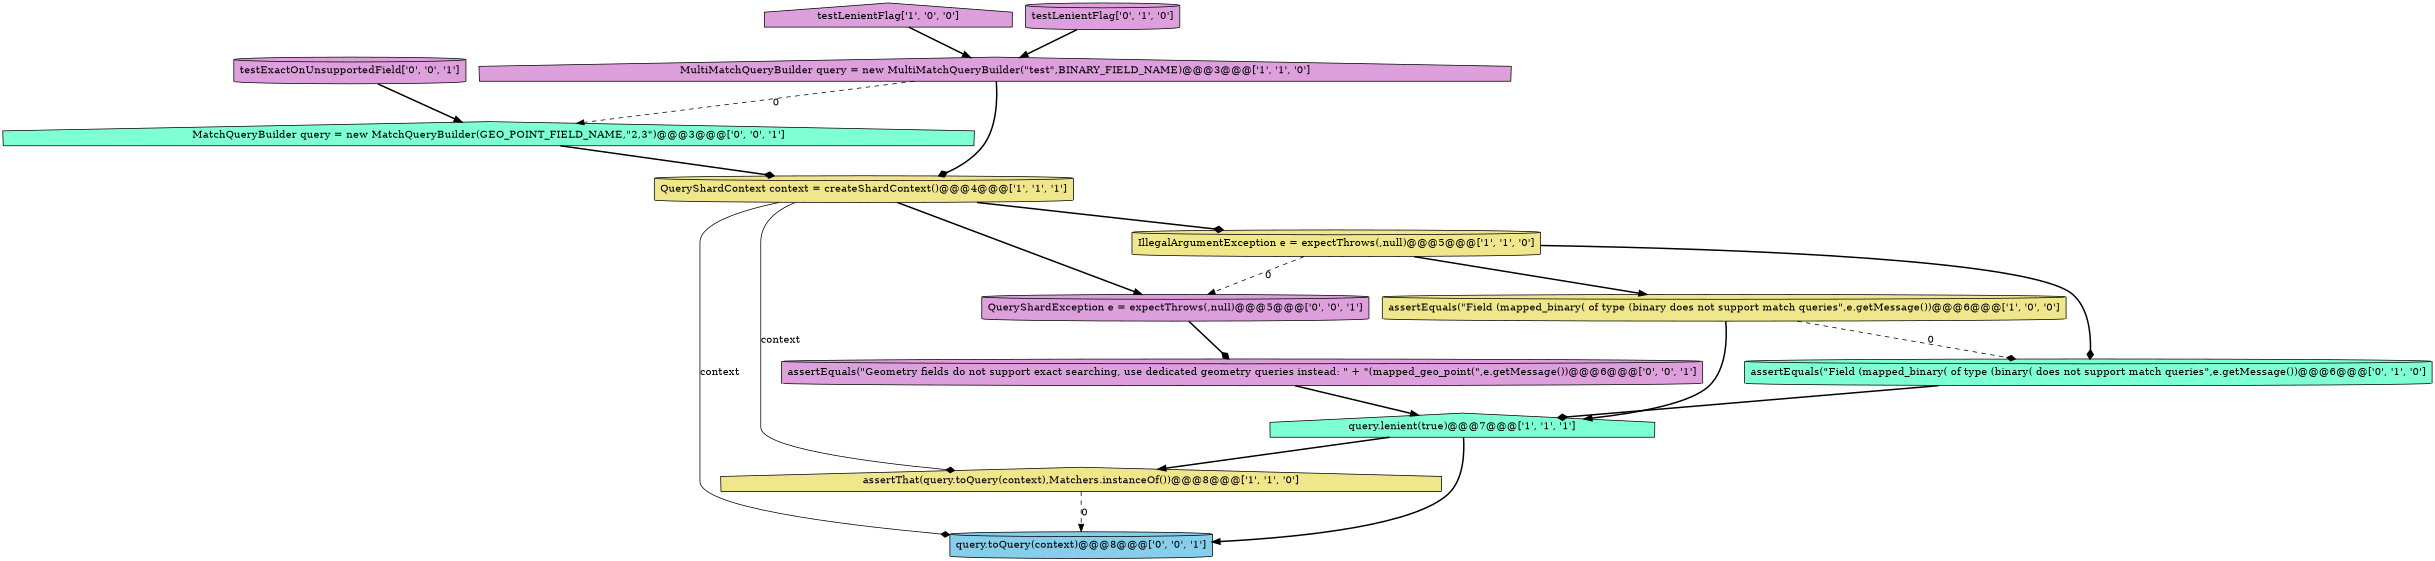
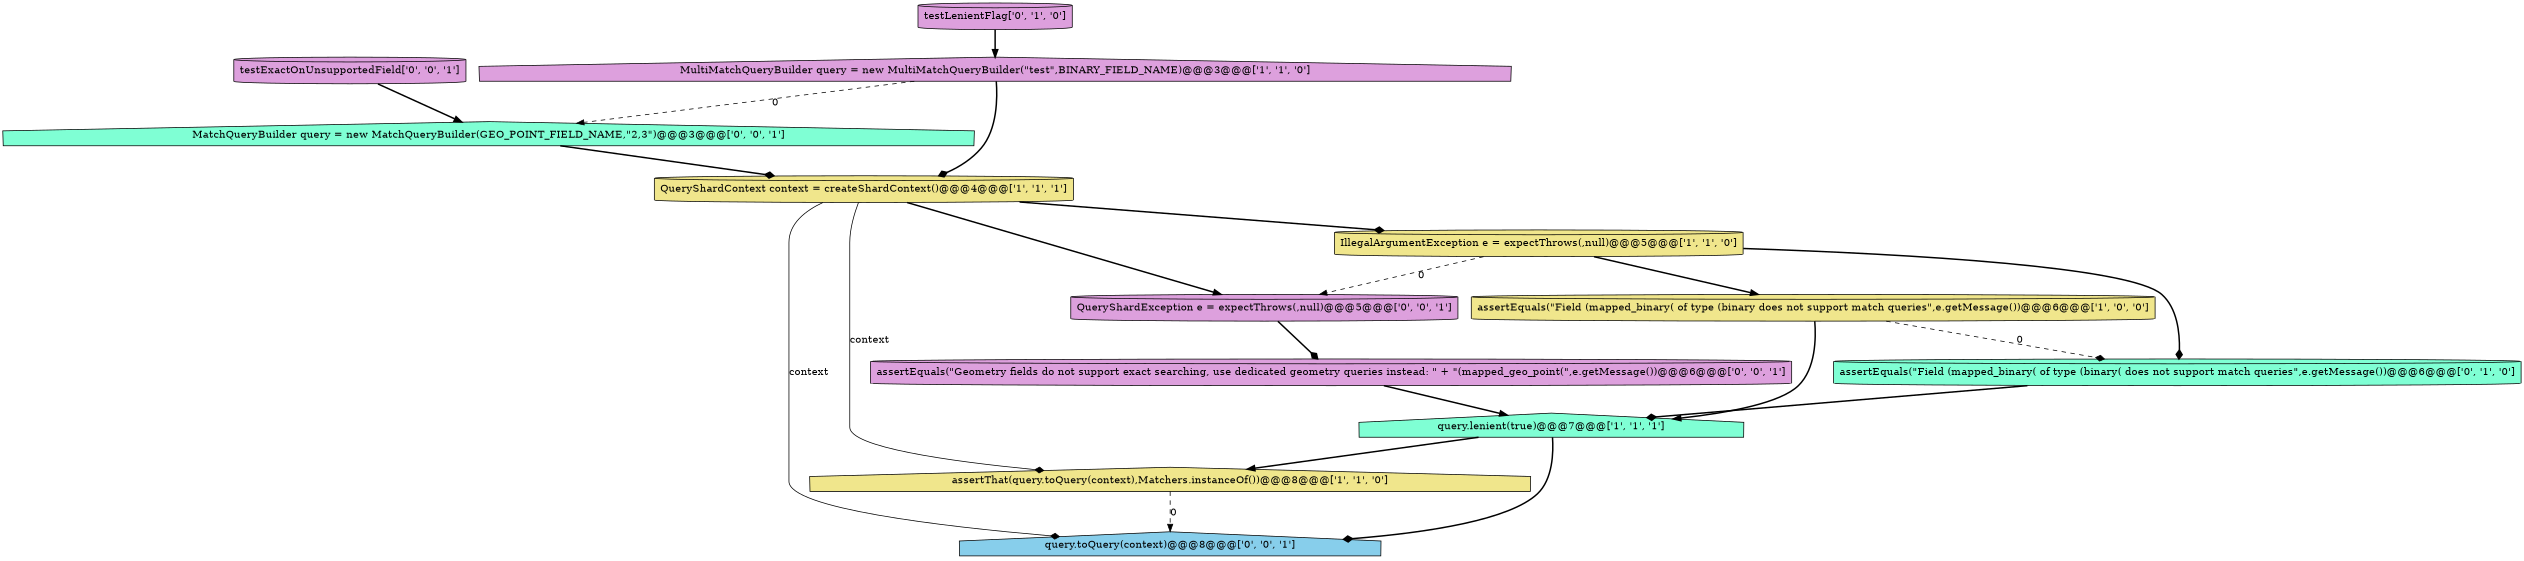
node "testLenientFlag['1', '0', '0']": removed
edge "query.lenient(true)@@@7@@@['1', '1', '1']" -> "query.toQuery(context)@@@8@@@['0', '0', '1']": arrowhead normal -> diamond
node "query.toQuery(context)@@@8@@@['0', '0', '1']": shape cylinder -> house
